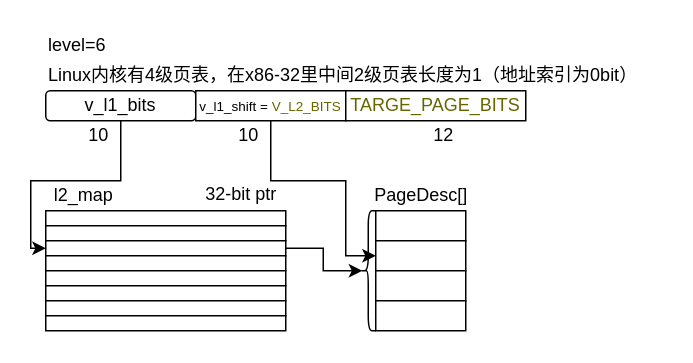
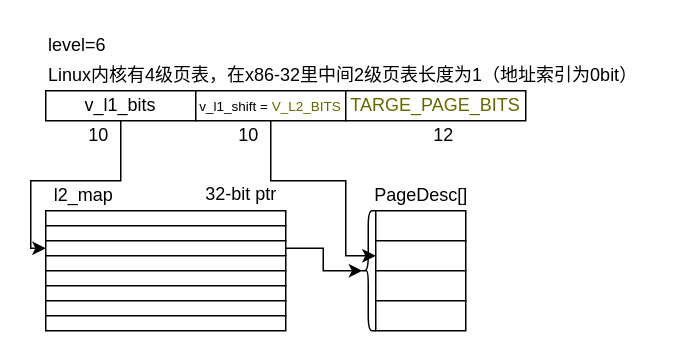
node "v_l1_bits": shape rounded rectangle -> rectangle
